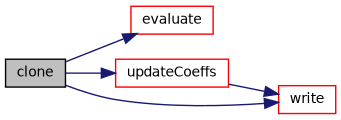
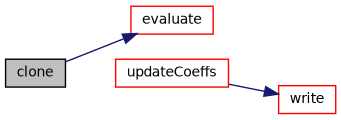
edge "clone" -> "updateCoeffs": removed
edge "clone" -> "write": removed
